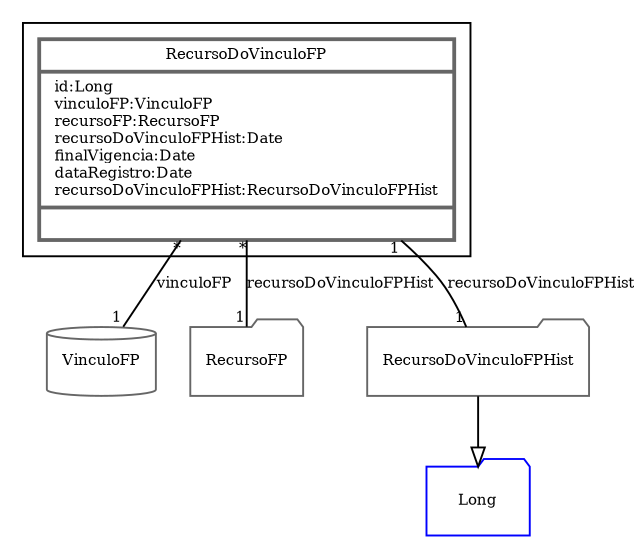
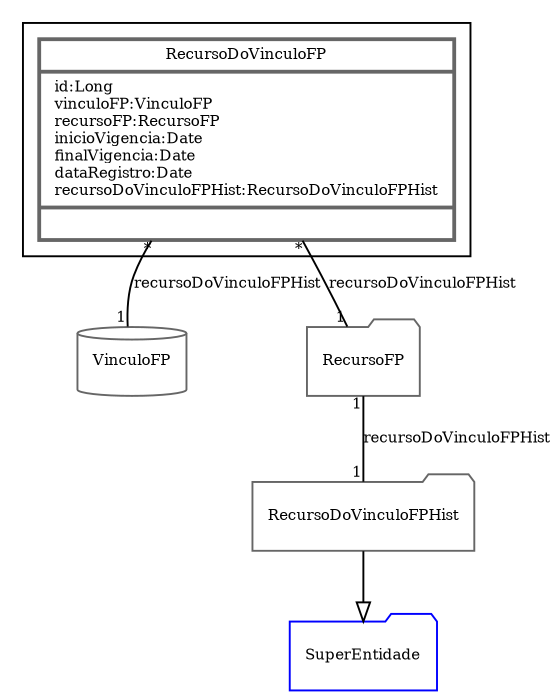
node "RecursoDoVinculoFP": text "recursoDoVinculoFPHist:Date" -> "inicioVigencia:Date"
edge "RecursoDoVinculoFP" -- "RecursoDoVinculoFPHist": now "RecursoFP" -- "RecursoDoVinculoFPHist"
edge "RecursoDoVinculoFP" -- "VinculoFP": label "vinculoFP" -> "recursoDoVinculoFPHist"
node "Long": label "Long" -> "SuperEntidade"
